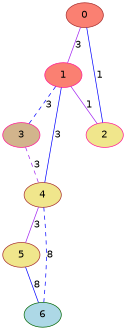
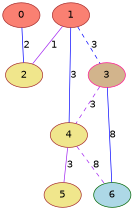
edge "0" -- "1": removed, label "3"
node "1": color deeppink -> brown
edge "0" -- "2": label "1" -> "2"
node "2": color deeppink -> brown
edge "4" -- "6": color blue -> purple
edge "5" -- "6": now "3" -- "6"
